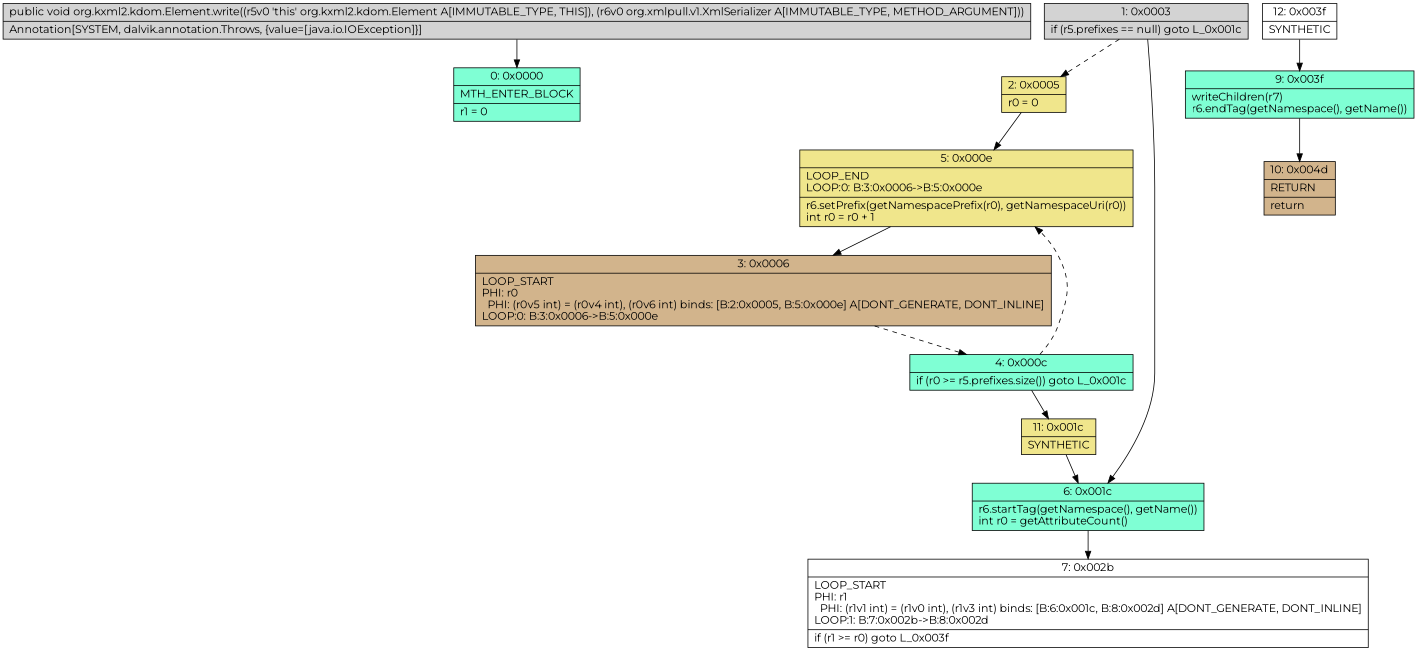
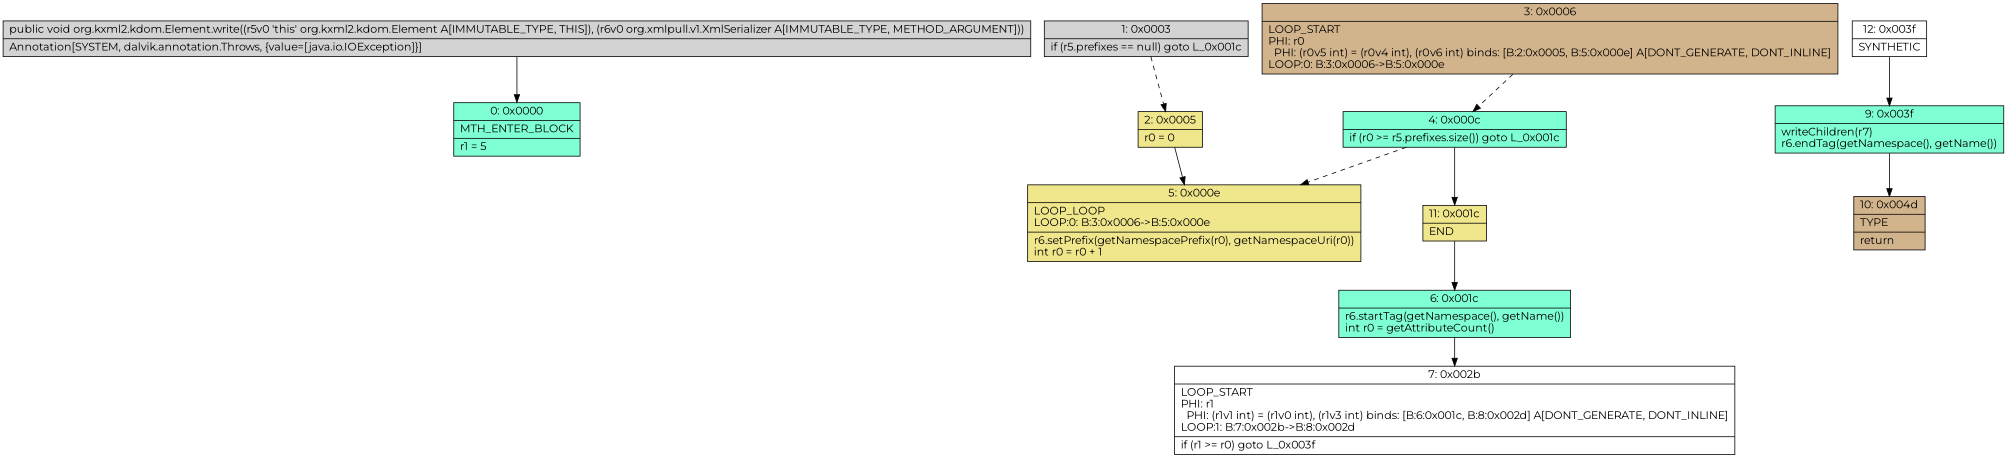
node "0: 0x0000": text "r1 = 0" -> "r1 = 5"
node "5: 0x000e": text "LOOP_END" -> "LOOP_LOOP"
node "10: 0x004d": text "RETURN" -> "TYPE"
edge "5: 0x000e" -> "3: 0x0006": removed
edge "1: 0x0003" -> "6: 0x001c": removed
node "11: 0x001c": text "SYNTHETIC" -> "END"
